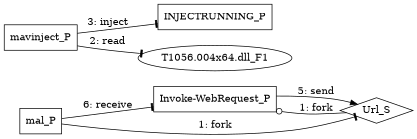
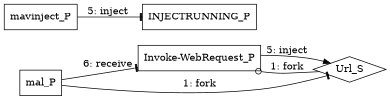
edge "mavinject_P" -> "INJECTRUNNING_P": label "3: inject" -> "5: inject"
node "T1056.004x64.dll_F1": removed
edge "Invoke-WebRequest_P" -> "Url_S": label "5: send" -> "5: inject"
